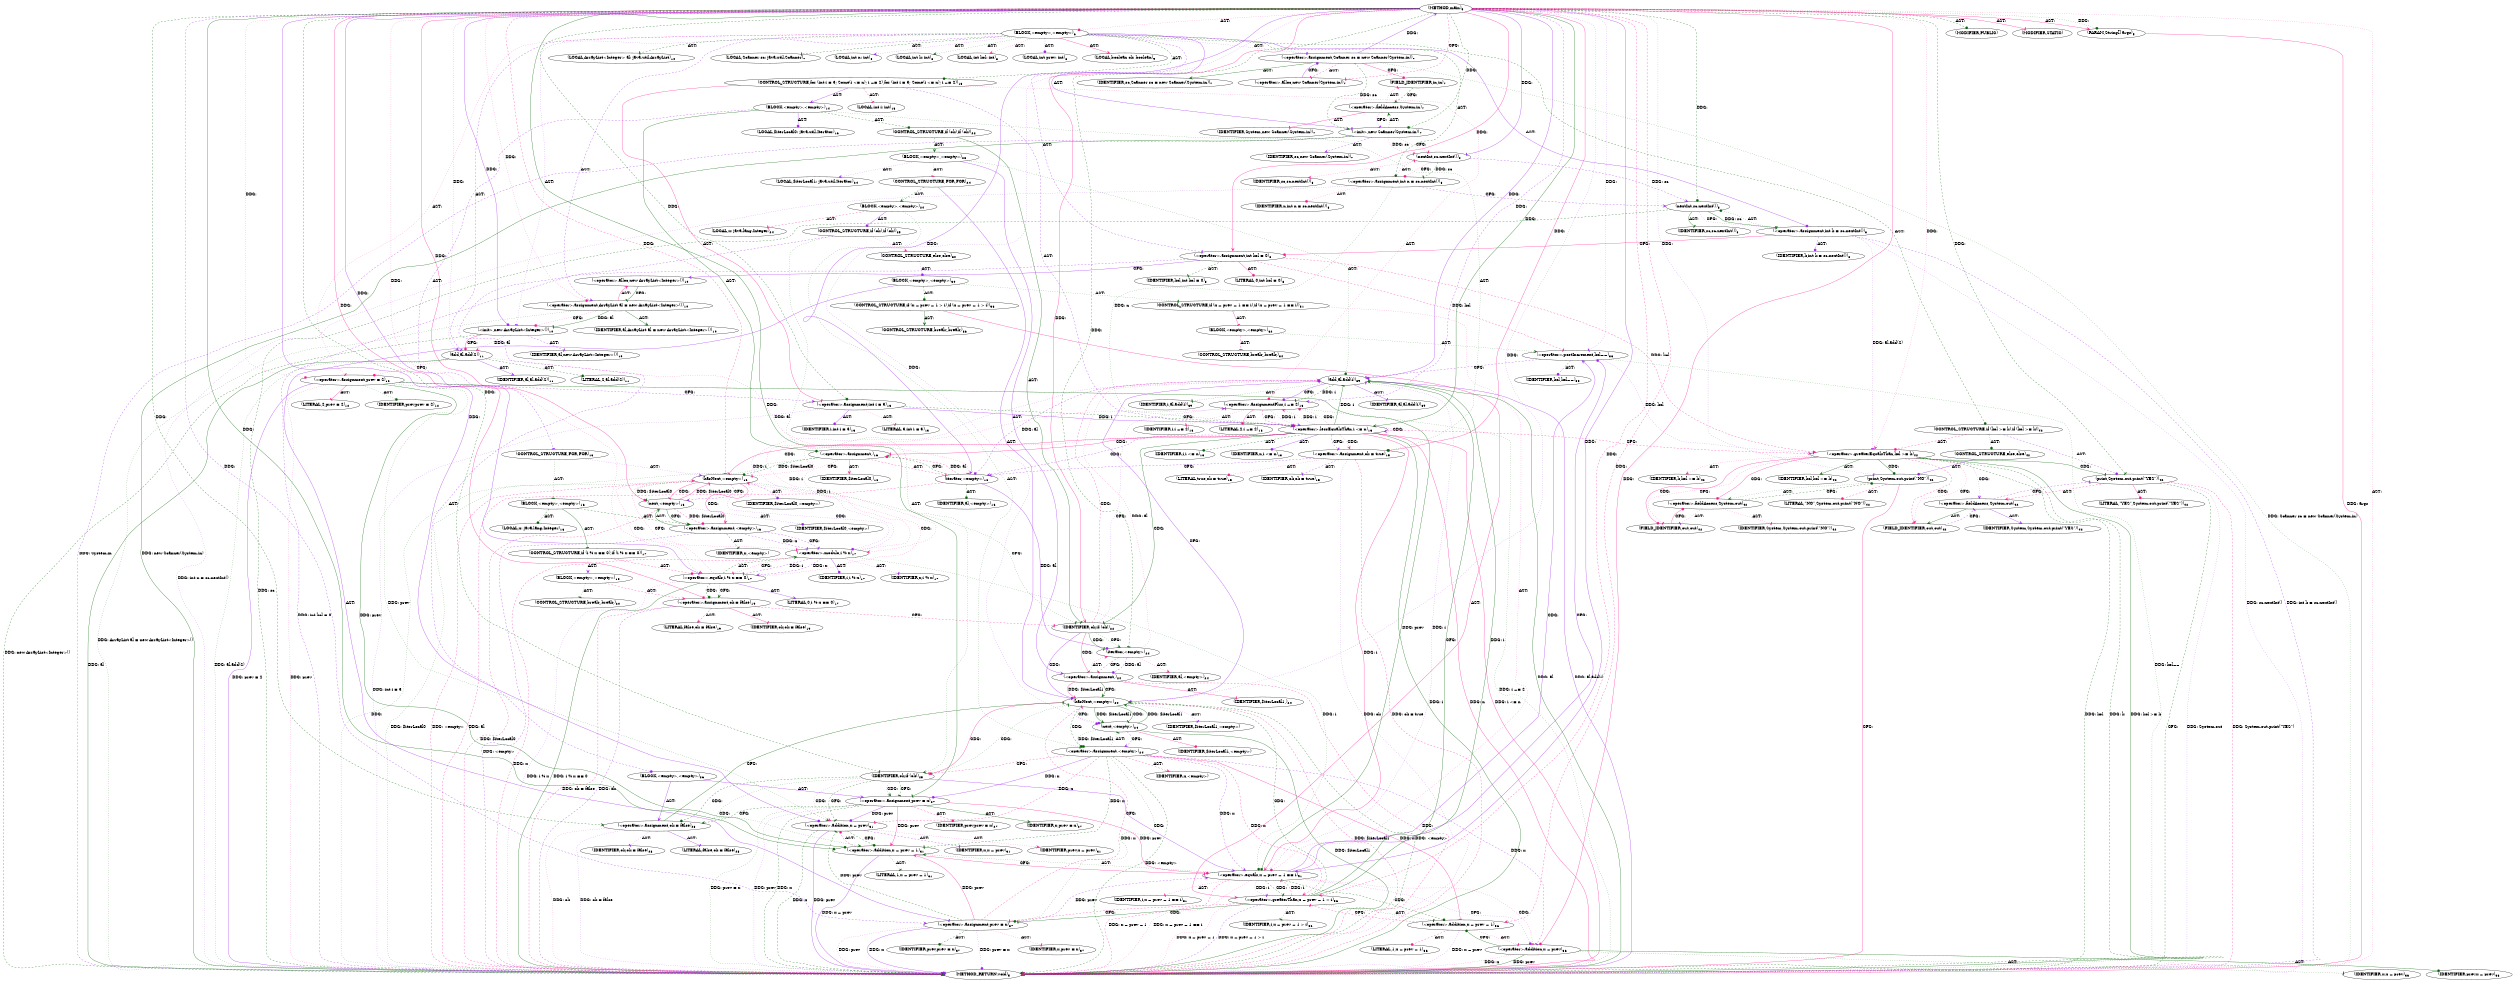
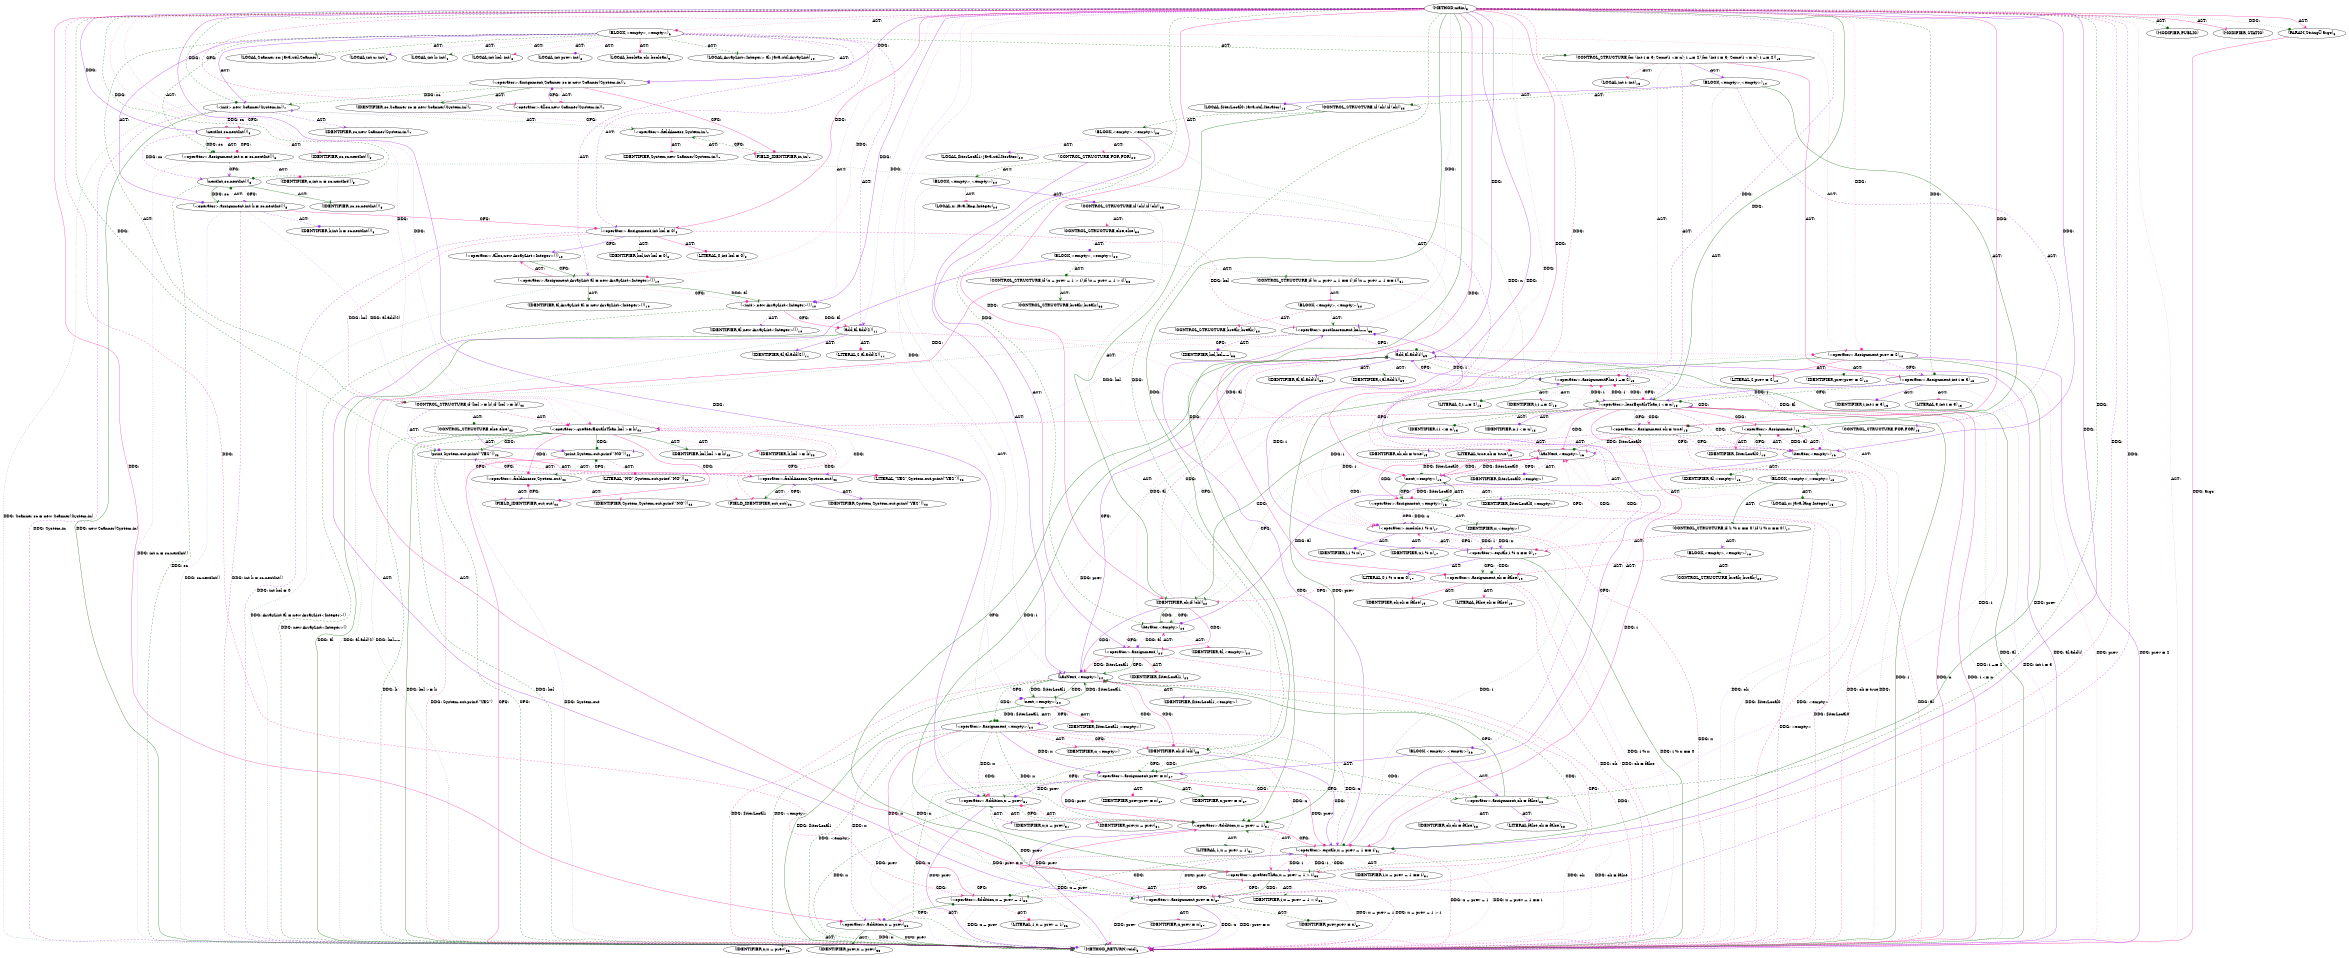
edge "(<operator>.assignment,Scanner sc = new Scanner(System.in))" -> "(METHOD,main)": reversed
edge "(<operator>.assignment,int kol = 0)" -> "(<operator>.greaterEqualsThan,kol >= k)": now "(<operator>.assignment,int kol = 0)" -> "(CONTROL_STRUCTURE,if (kol >= k),if (kol >= k))"
edge "(add,al.add(2))" -> "(LITERAL,2,al.add(2))": color darkgreen -> deeppink
edge "(<operator>.lessEqualsThan,i <= n)" -> "(add,al.add(i))": removed, label "DDG: i"
edge "(<operator>.assignmentPlus,i += 2)" -> "(LITERAL,2,i += 2)": color deeppink -> darkgreen
edge "(<operator>.equals,i % x == 0)" -> "(<operator>.modulo,i % x)": color darkgreen -> deeppink
